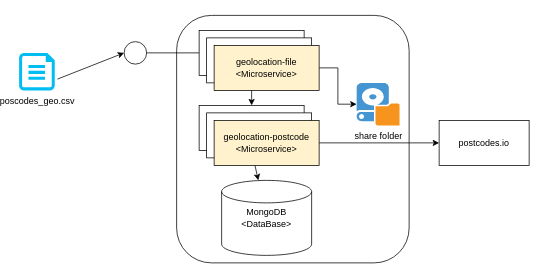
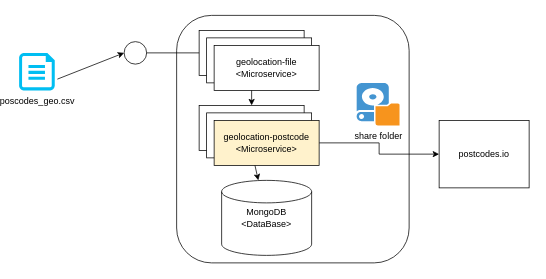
node "geolocation-file <Microservice>": fillcolor #fff2cc -> #ffffff
edge "geolocation-file <Microservice>" -> "share folder": removed
node "postcodes.io": size 90x45 -> 90x68
